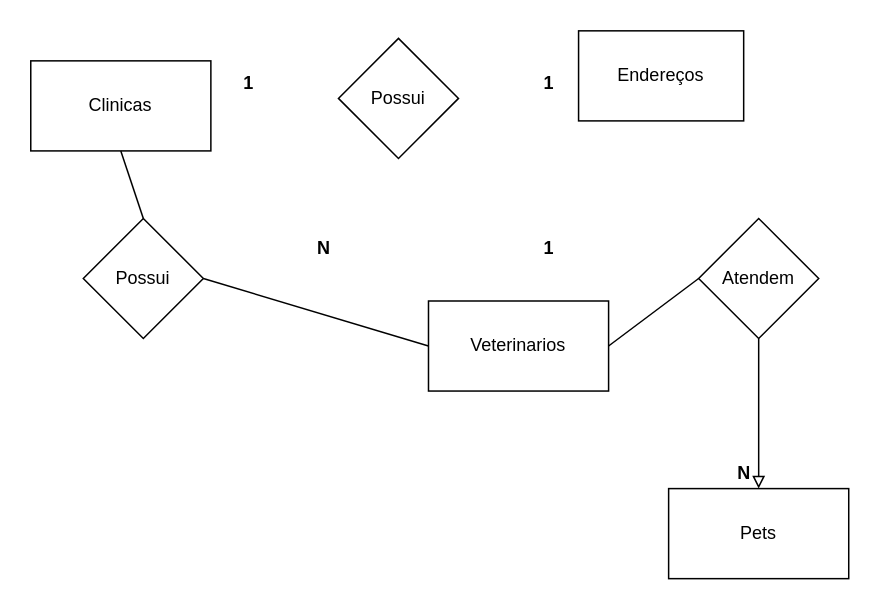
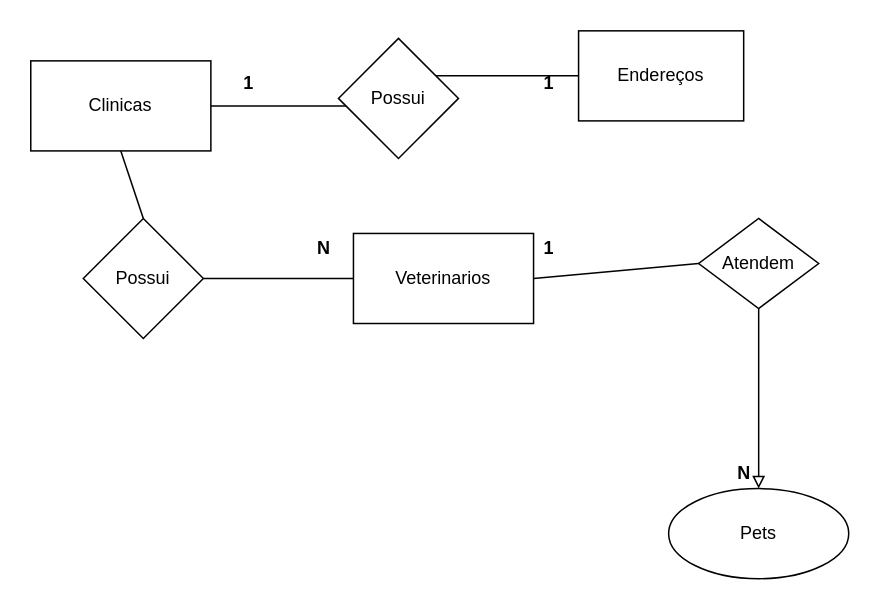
edge "Endereços" -- "Clinicas": added
node "Atendem": size 120x120 -> 120x90
node "Veterinarios": moved (518, 346) -> (443, 278)
node "Pets": shape rectangle -> ellipse
